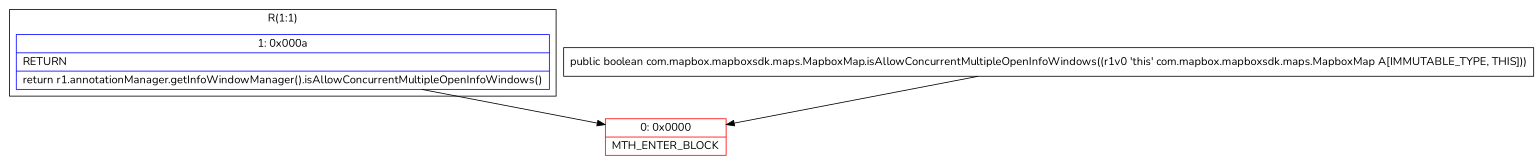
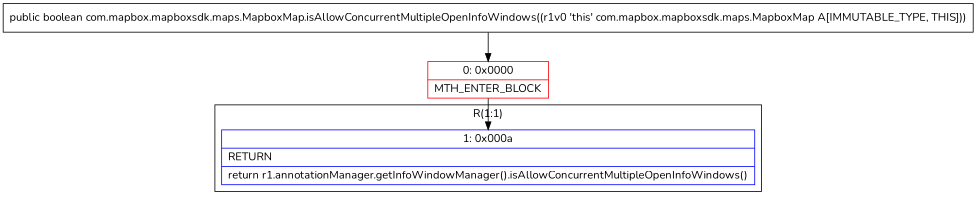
edge "1: 0x000a" -> "0: 0x0000": reversed
